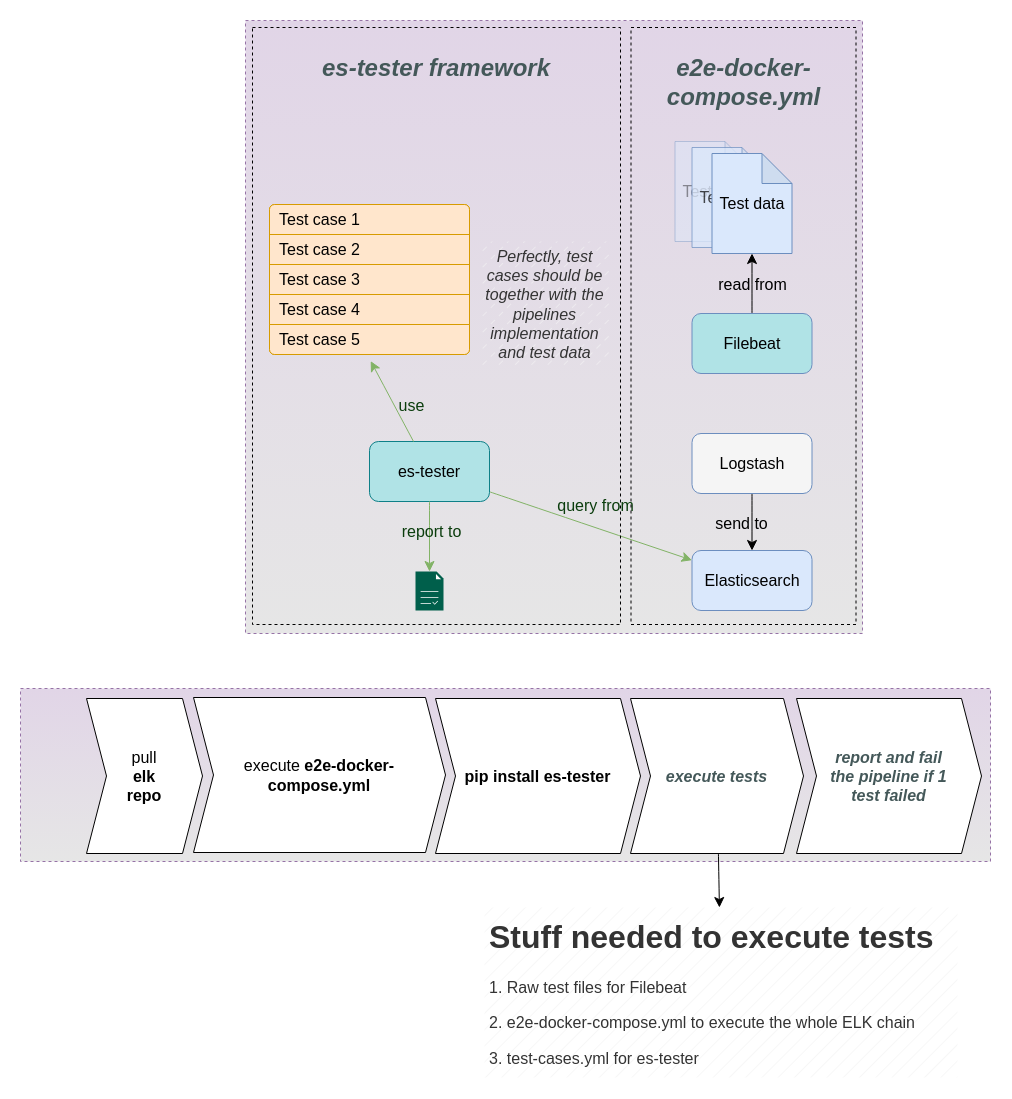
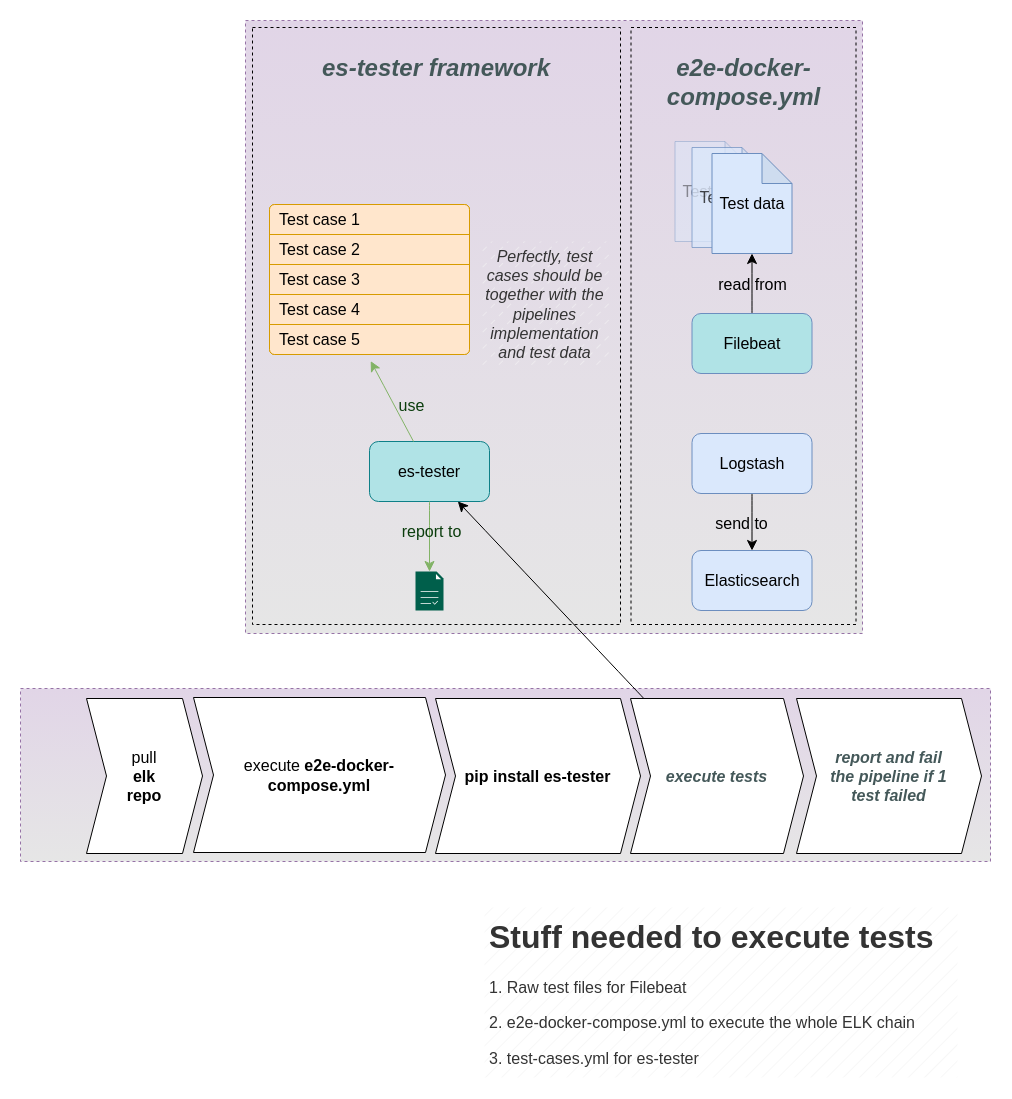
node "Logstash": fillcolor #f5f5f5 -> #dae8fc
edge "es-tester" -> "Elasticsearch": removed, label "query from"
edge "execute tests" -> "Stuff needed to execute tests1. Raw test files for Filebeat 2. e2e-docker-compose.yml to execute the whole ELK chain 3. test-cases.yml for es-tester": now "execute tests" -> "es-tester"
